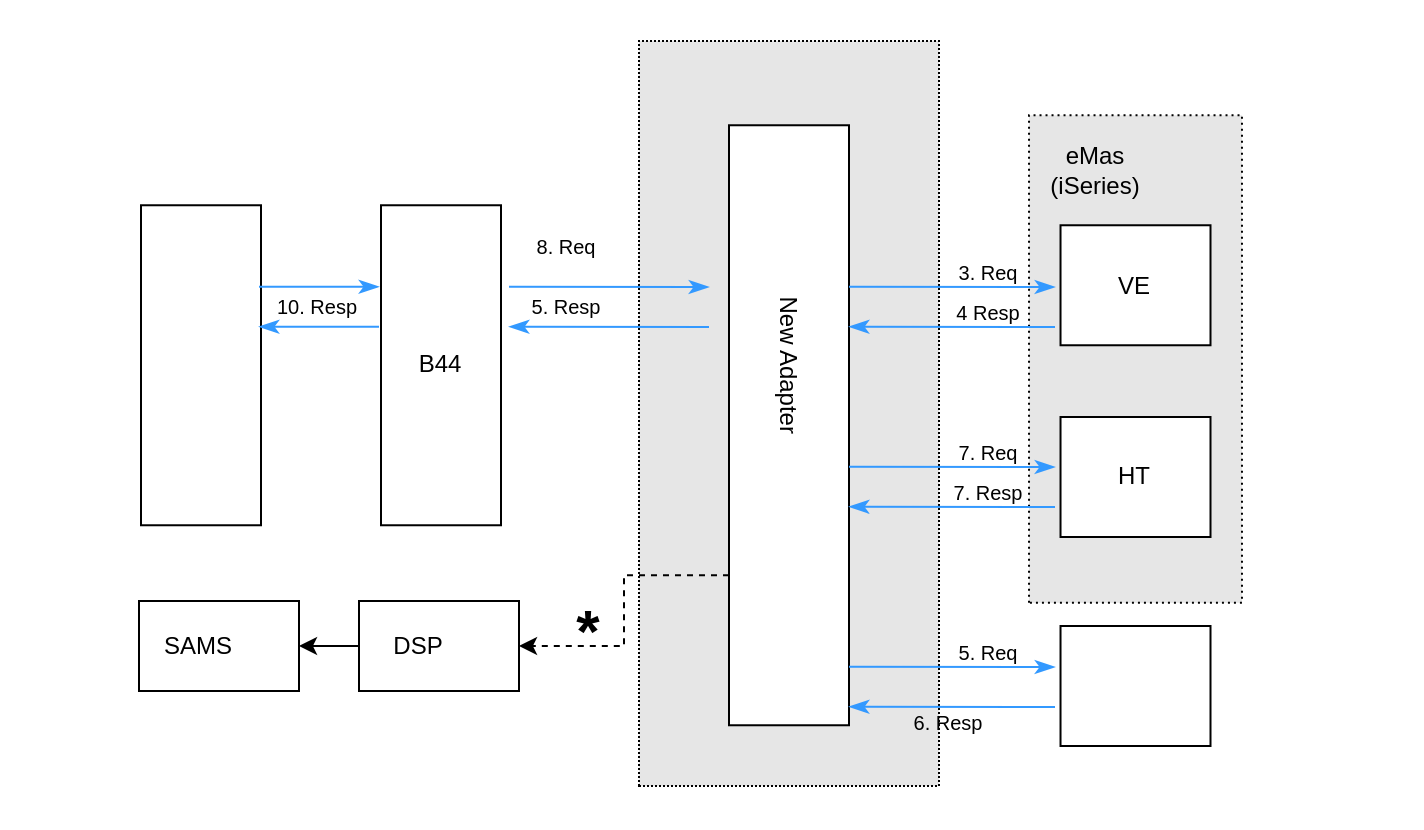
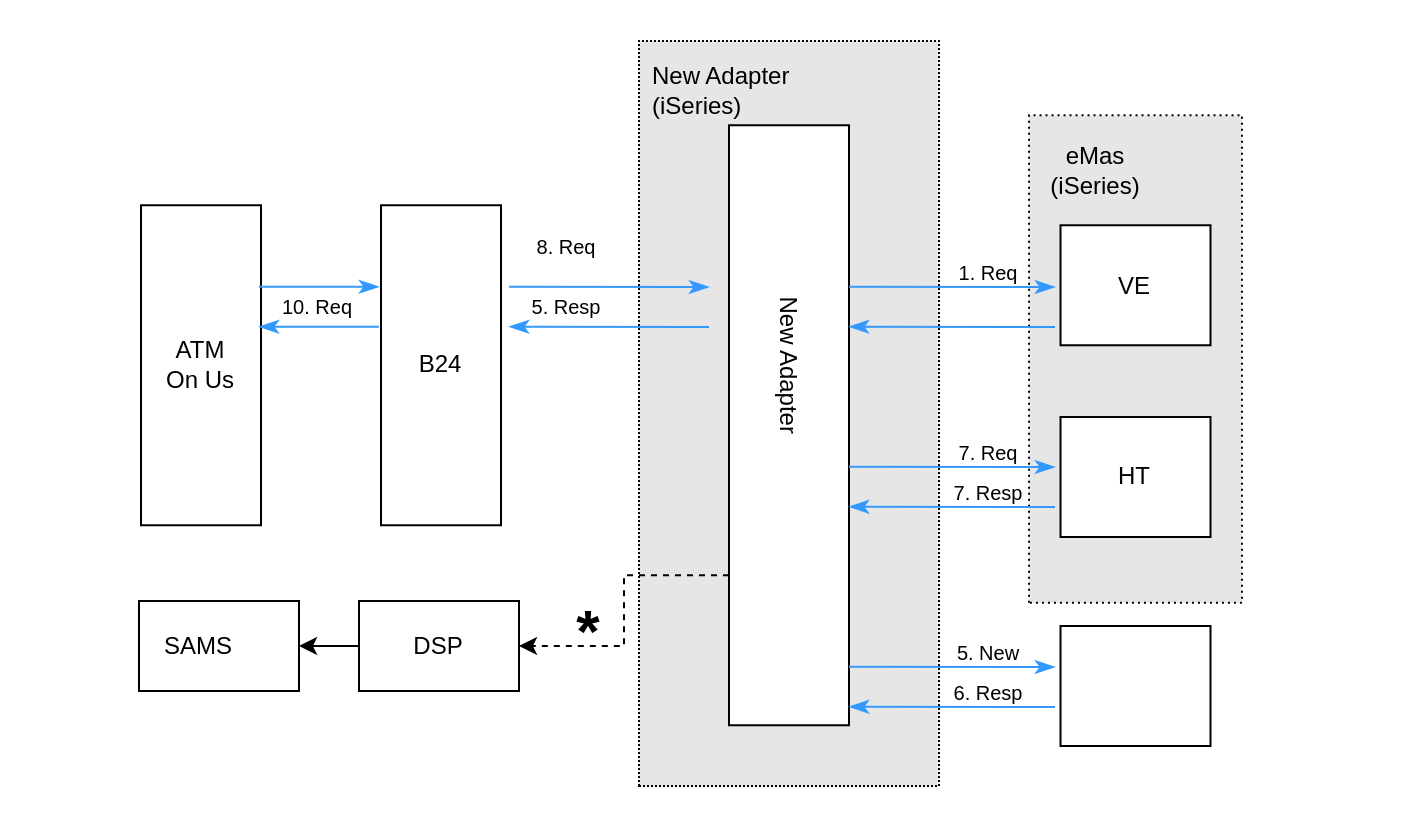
node "New Adapter (iSeries)": added
node "3. Req": label "3. Req" -> "1. Req"
node "10. Resp": label "10. Resp" -> "10. Req"
node "4 Resp": removed
node "ATM On Us": added
node "B44": label "B44" -> "B24"
node "DSP": moved (419, 646) -> (439, 646)
node "5. Req": label "5. Req" -> "5. New"
node "6. Resp": moved (949, 723) -> (989, 693)
